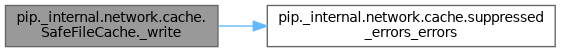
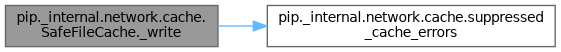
node "pip._internal.network.cache.suppressed _errors_errors": label "pip._internal.network.cache.suppressed _errors_errors" -> "pip._internal.network.cache.suppressed _cache_errors"
